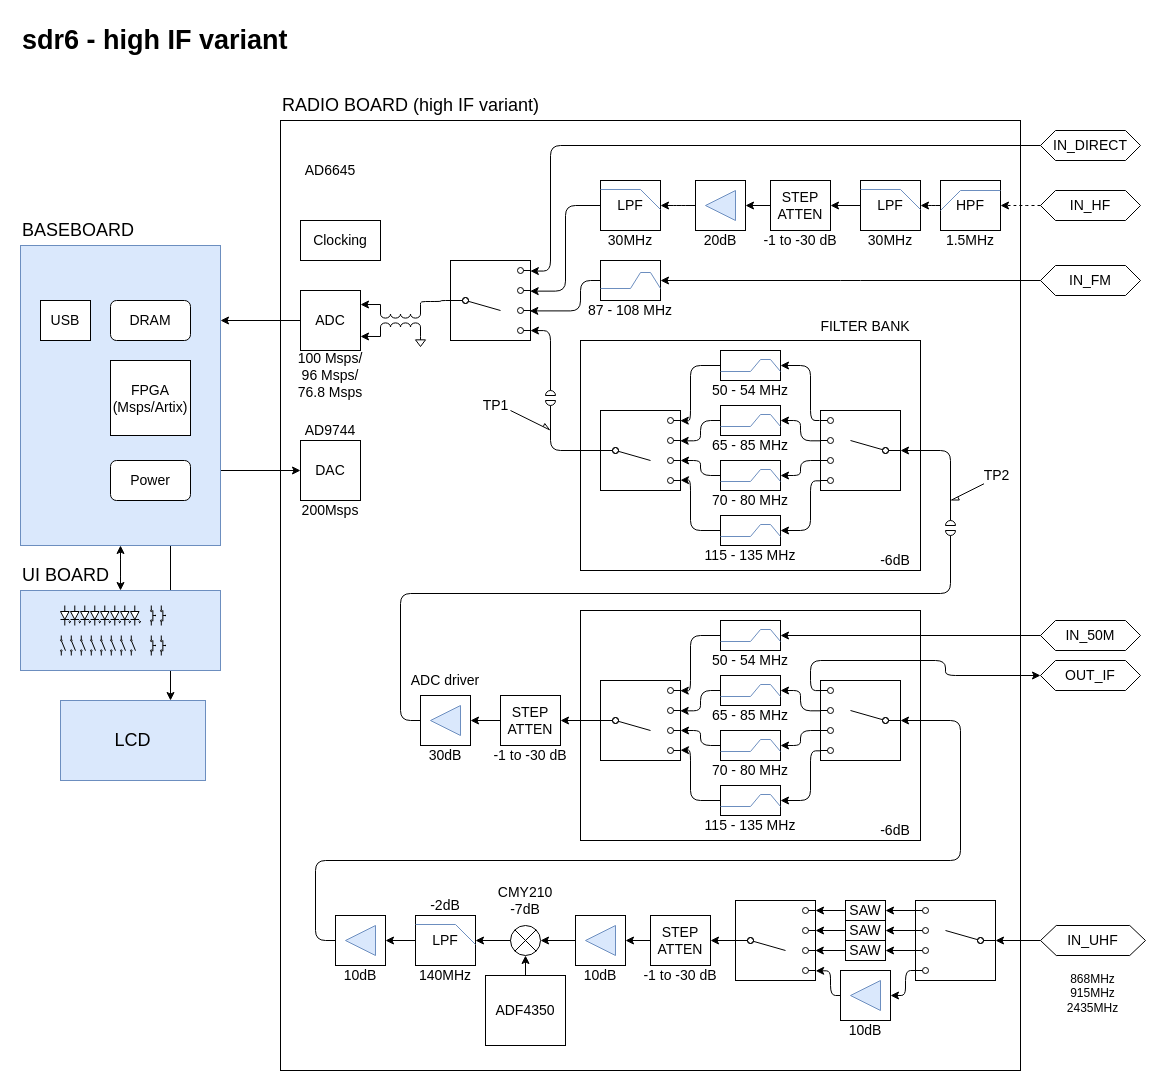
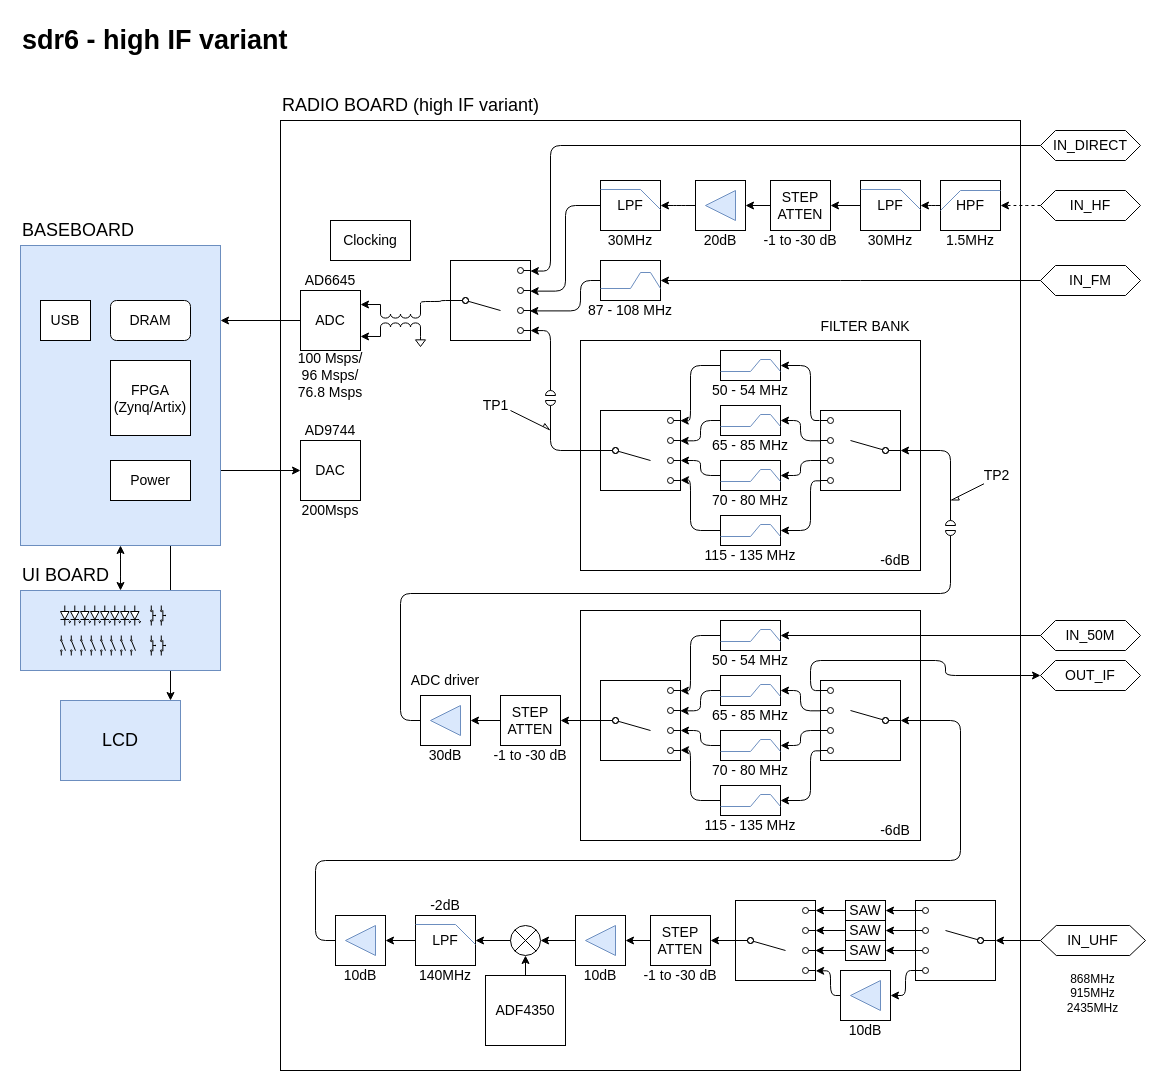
node "AD6645": moved (331, 171) -> (331, 281)
node "Clocking": moved (341, 241) -> (371, 241)
node "FPGA (Msps/Artix)": label "FPGA (Msps/Artix)" -> "FPGA (Zynq/Artix)"
node "Power": shape rounded rectangle -> rectangle
node "LCD": size 145x80 -> 120x80
node "CMY210 -7dB": removed
